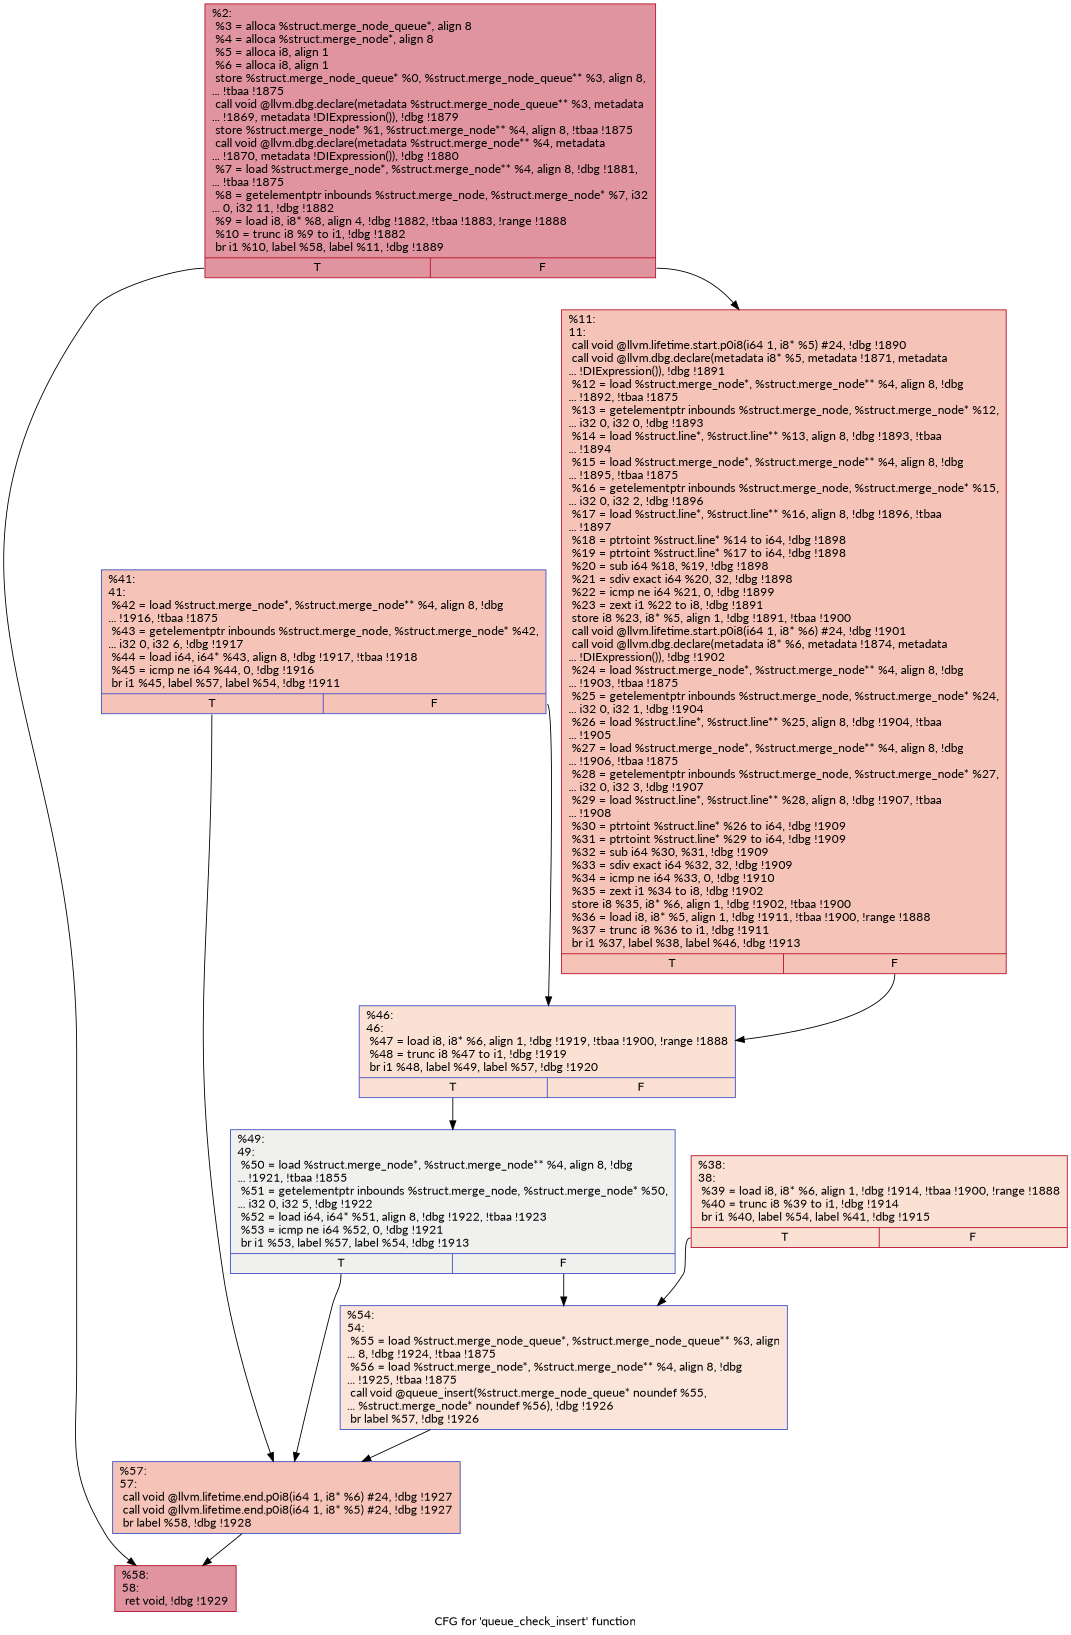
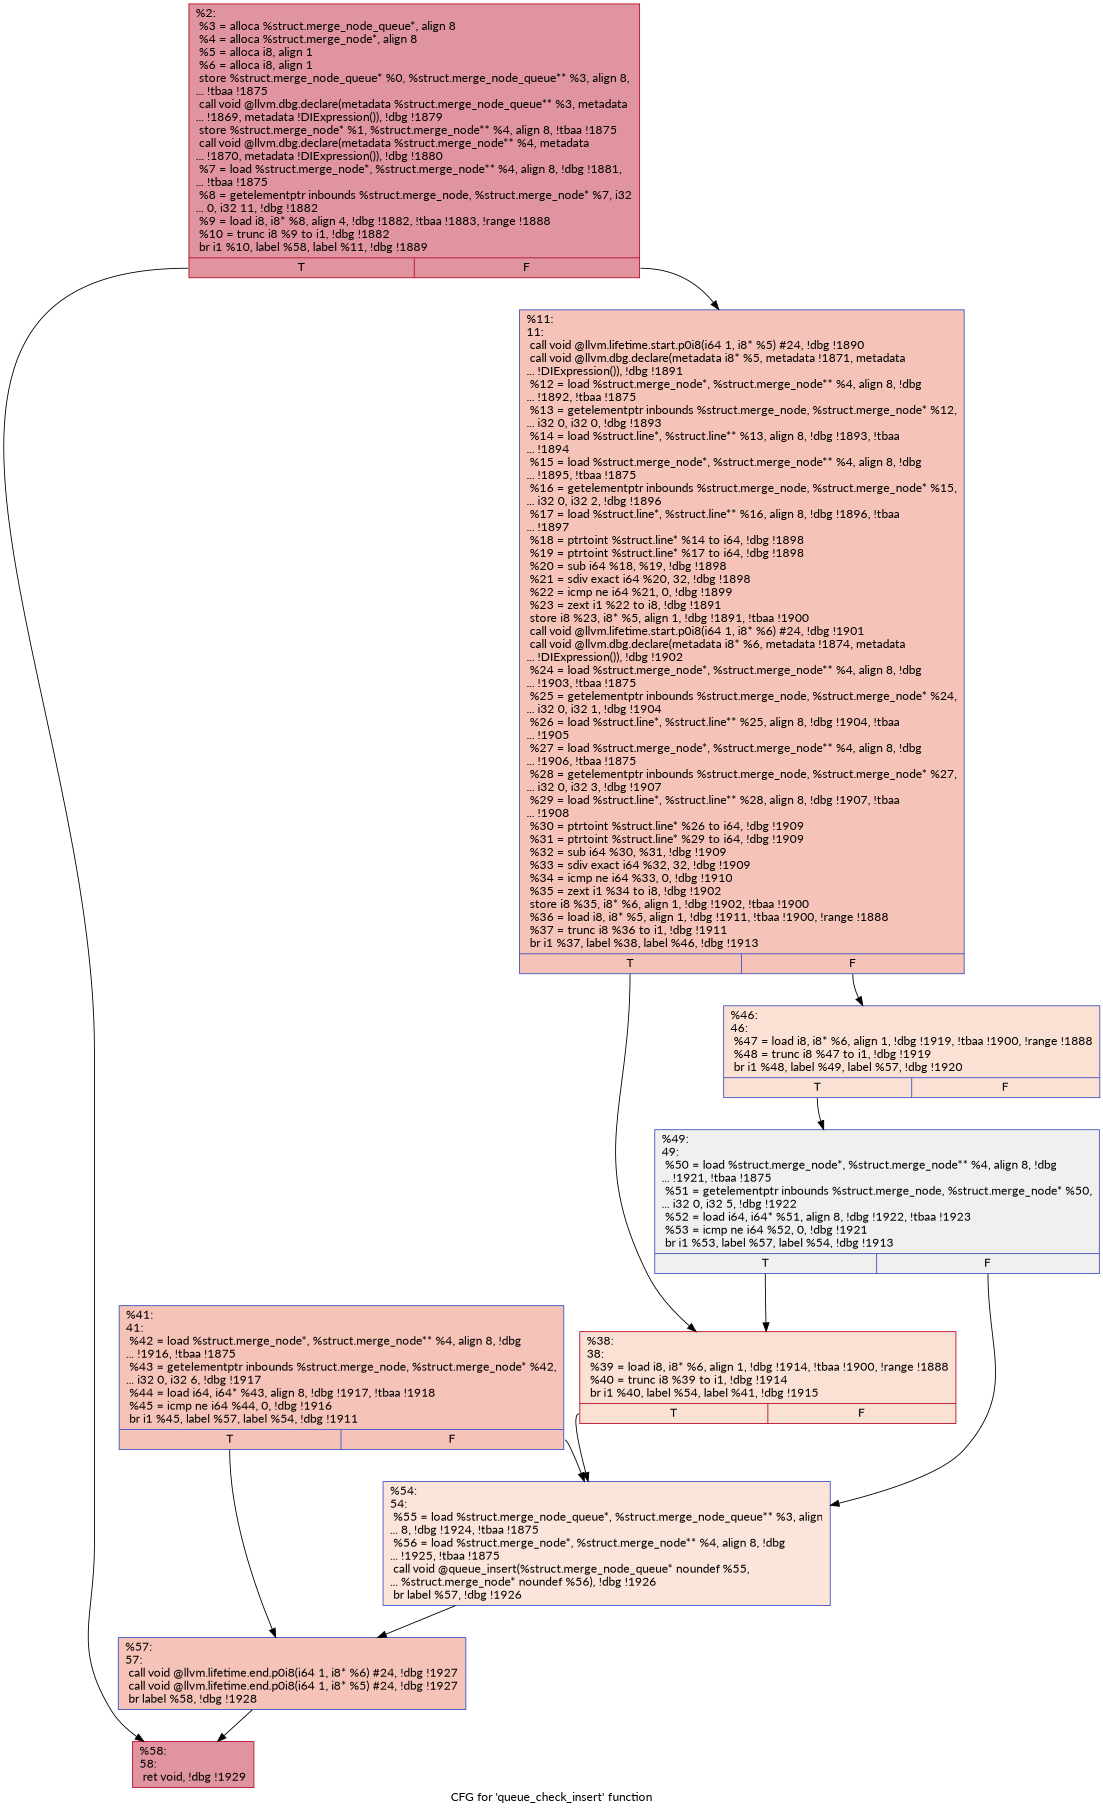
node "%11:": color #b70d28ff -> #3d50c3ff
edge "%41:" -> "%46:": now "%41:" -> "%54:"
edge "%11:" -> "%38:": added
node "%49:": text "... !1921, !tbaa !1855" -> "... !1921, !tbaa !1875"
edge "%49:" -> "%57:": now "%49:" -> "%38:"
